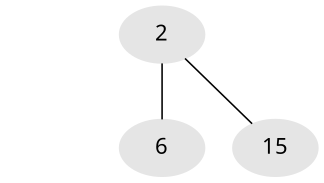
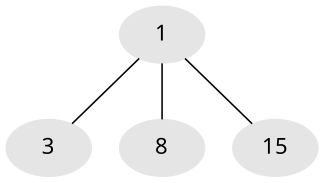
node "2": label "2" -> "1"
node "3": added
node "6": label "6" -> "8"
